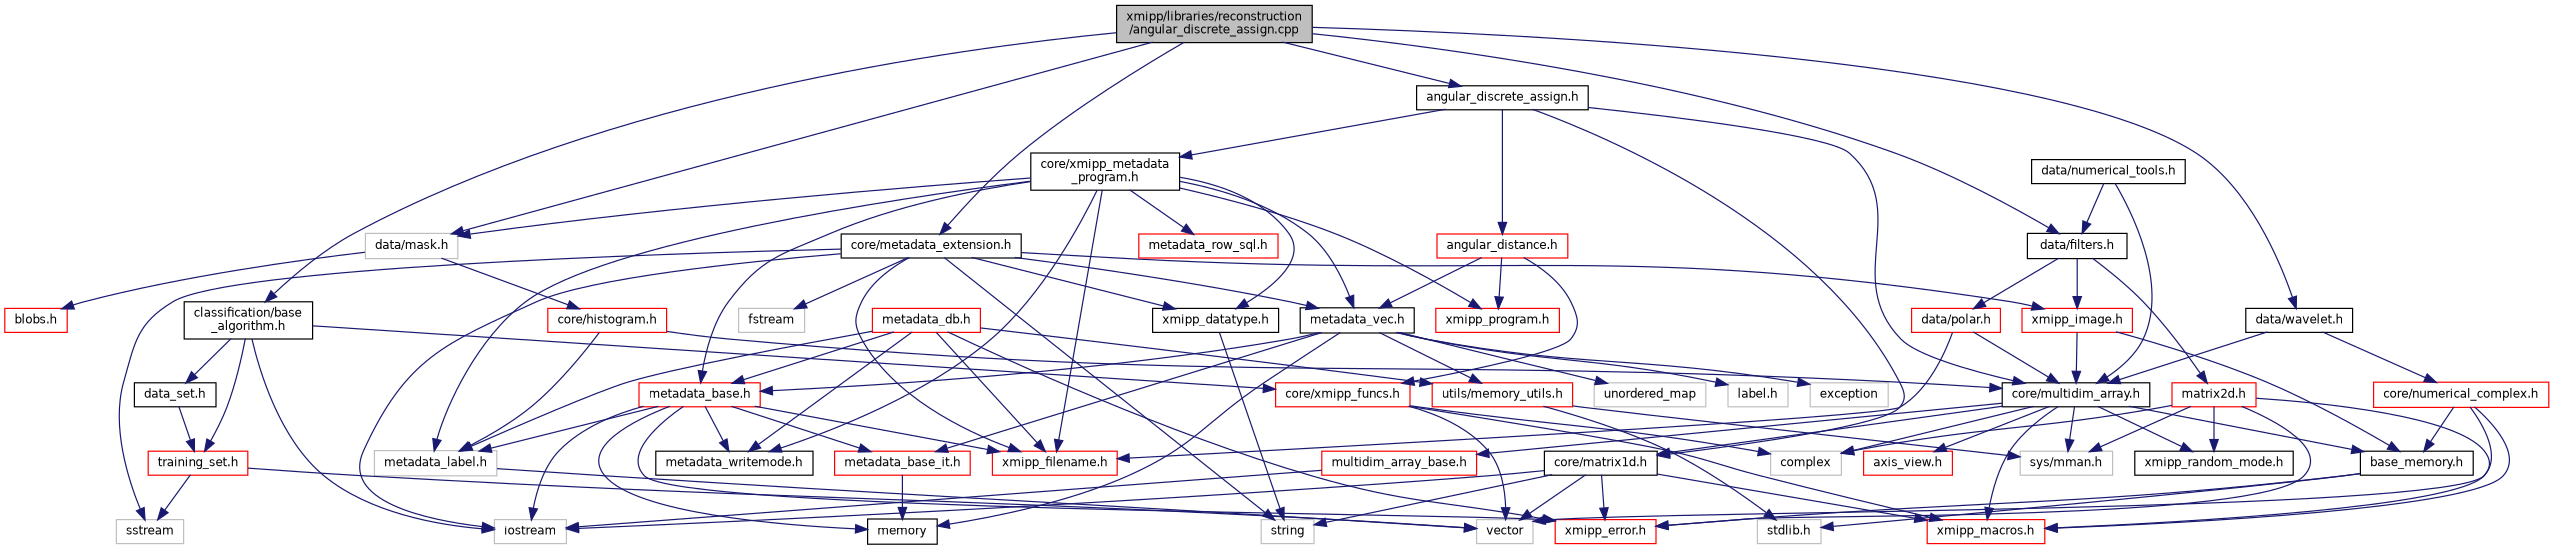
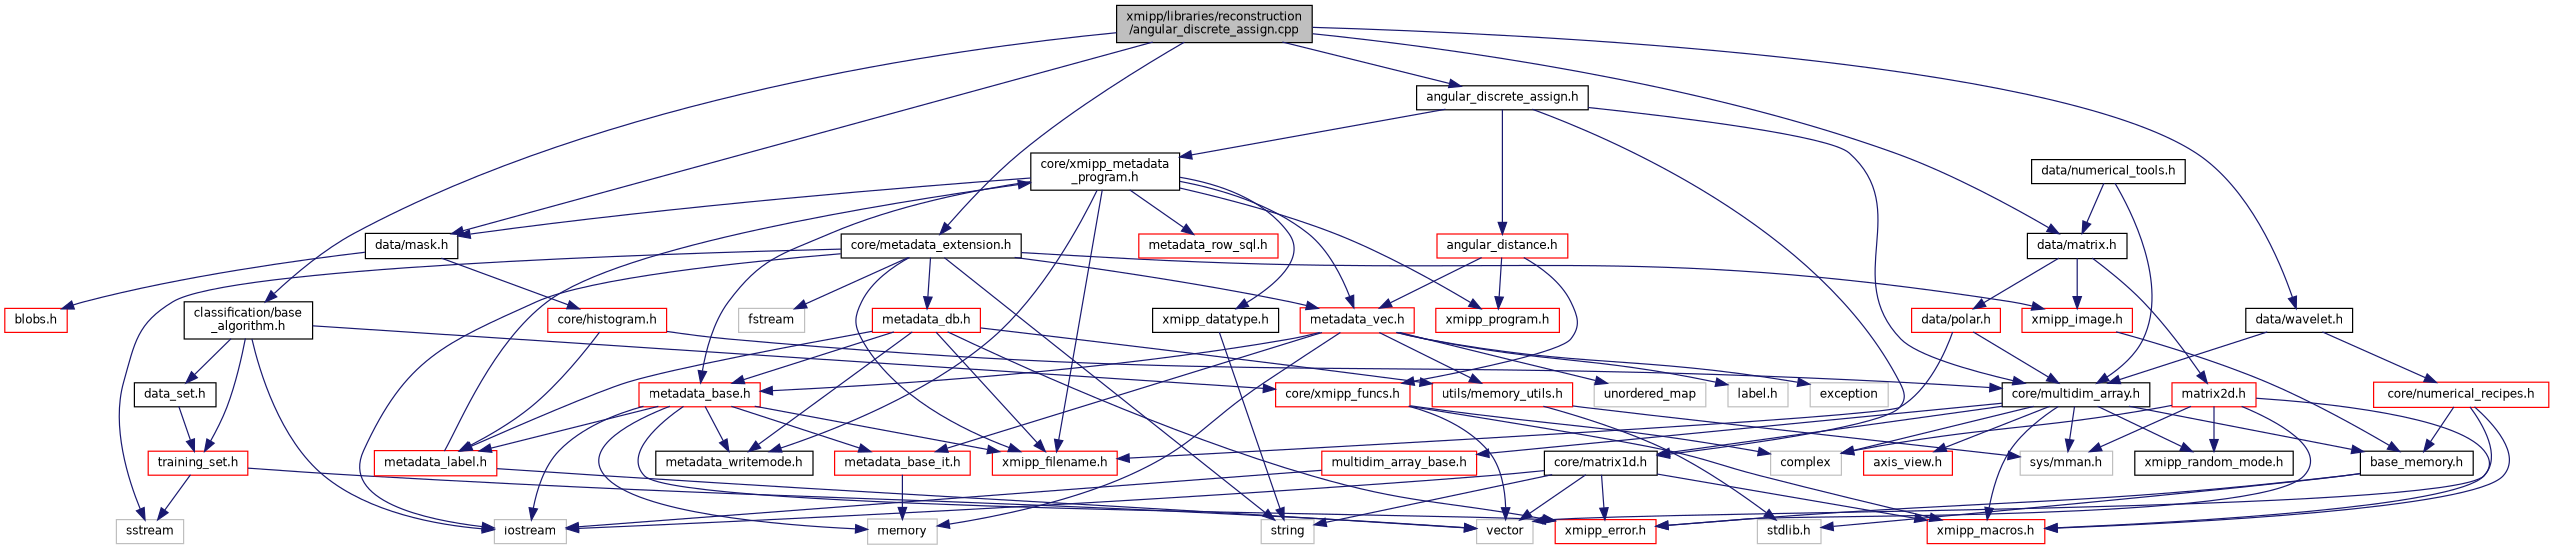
edge "core/xmipp_metadata _program.h" -> "metadata_label.h": reversed
node "data/mask.h": color grey75 -> black
node "data/filters.h": label "data/filters.h" -> "data/matrix.h"
edge "core/metadata_extension.h" -> "xmipp_datatype.h": now "core/metadata_extension.h" -> "metadata_db.h"
node "metadata_vec.h": color black -> red
edge "xmipp_image.h" -> "core/multidim_array.h": removed
node "core/numerical_complex.h": label "core/numerical_complex.h" -> "core/numerical_recipes.h"
node "metadata_label.h": color grey75 -> red
node "memory": color black -> grey75
